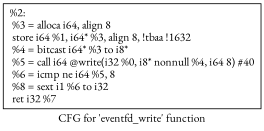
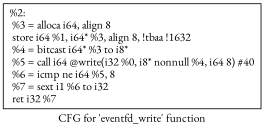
node "%2:": text "%8 = sext i1 %6 to i32" -> "%7 = sext i1 %6 to i32"
